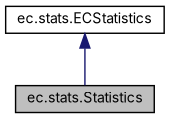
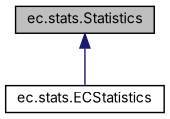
edge "ec.stats.Statistics" -> "ec.stats.ECStatistics": reversed
